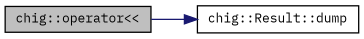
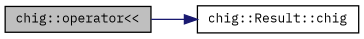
node "chig::Result::dump": label "chig::Result::dump" -> "chig::Result::chig"
